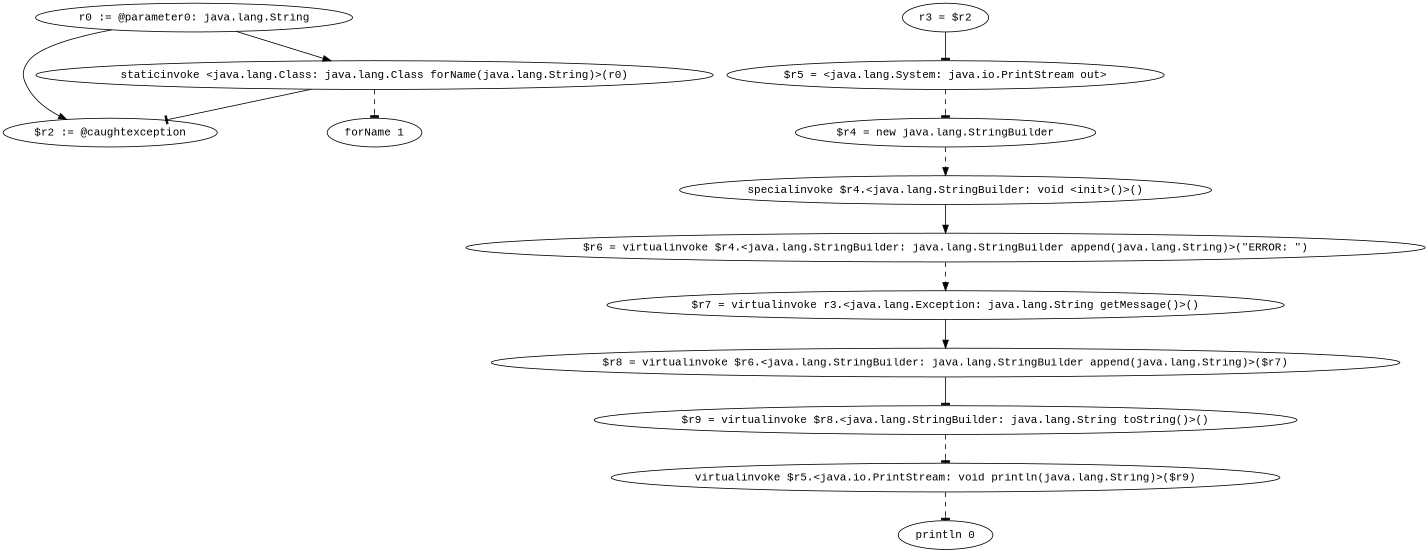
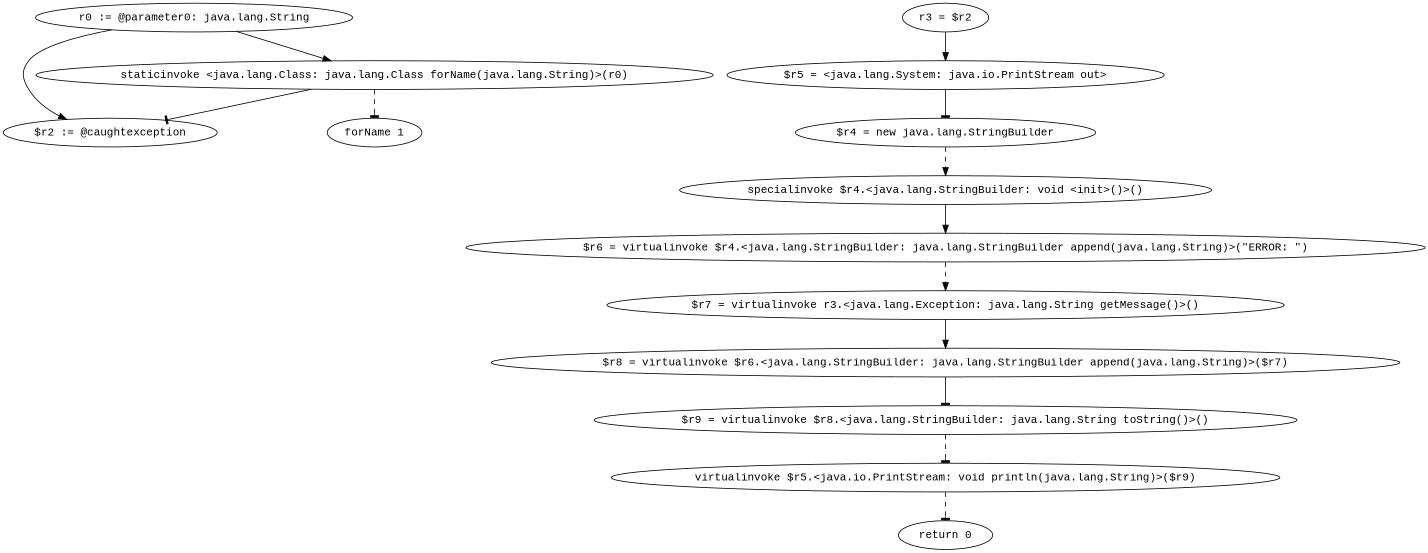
edge "r3 = $r2" -> "$r5 = <java.lang.System: java.io.PrintStream out>": arrowhead tee -> normal
edge "$r5 = <java.lang.System: java.io.PrintStream out>" -> "$r4 = new java.lang.StringBuilder": style dashed -> solid
node "println 0": label "println 0" -> "return 0"
